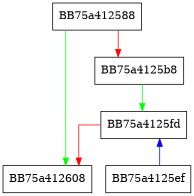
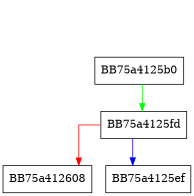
node "BB75a412588": removed
node "BB75a4125b8": label "BB75a4125b8" -> "BB75a4125b0"
edge "BB75a4125ef" -> "BB75a4125fd": reversed
